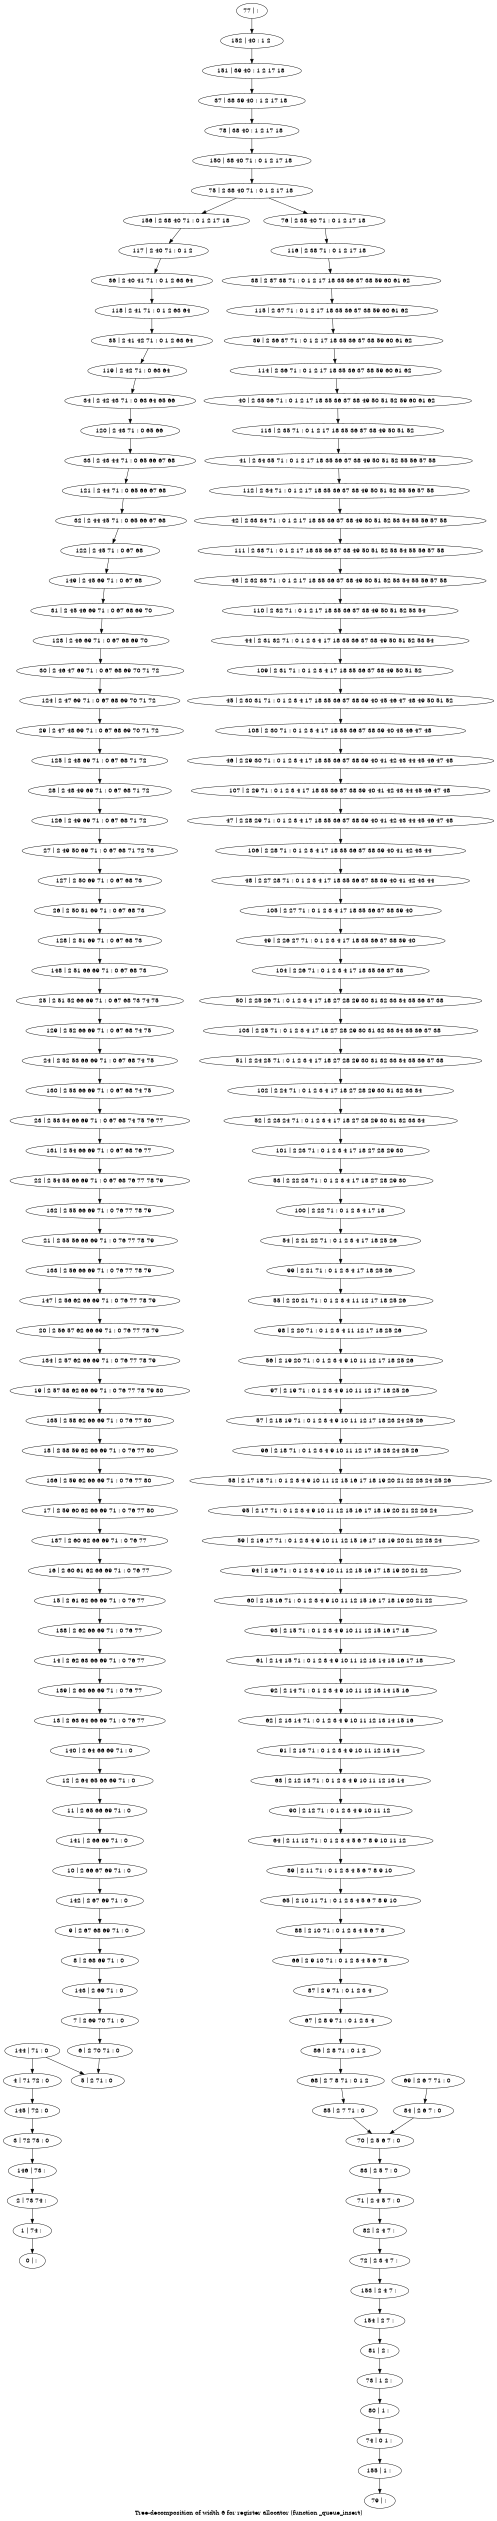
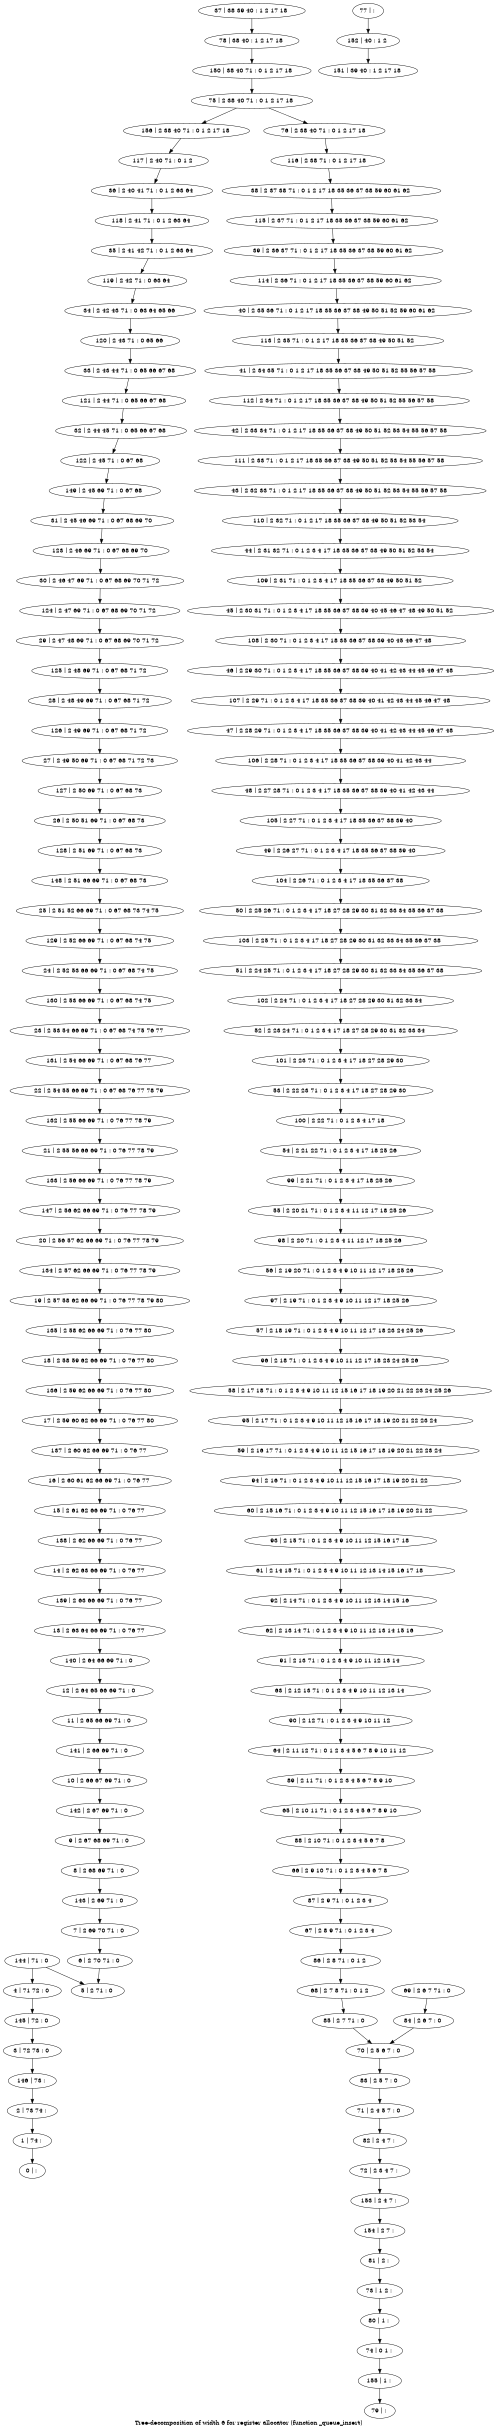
edge "151 | 39 40 : 1 2 17 18" -> "37 | 38 39 40 : 1 2 17 18": removed
